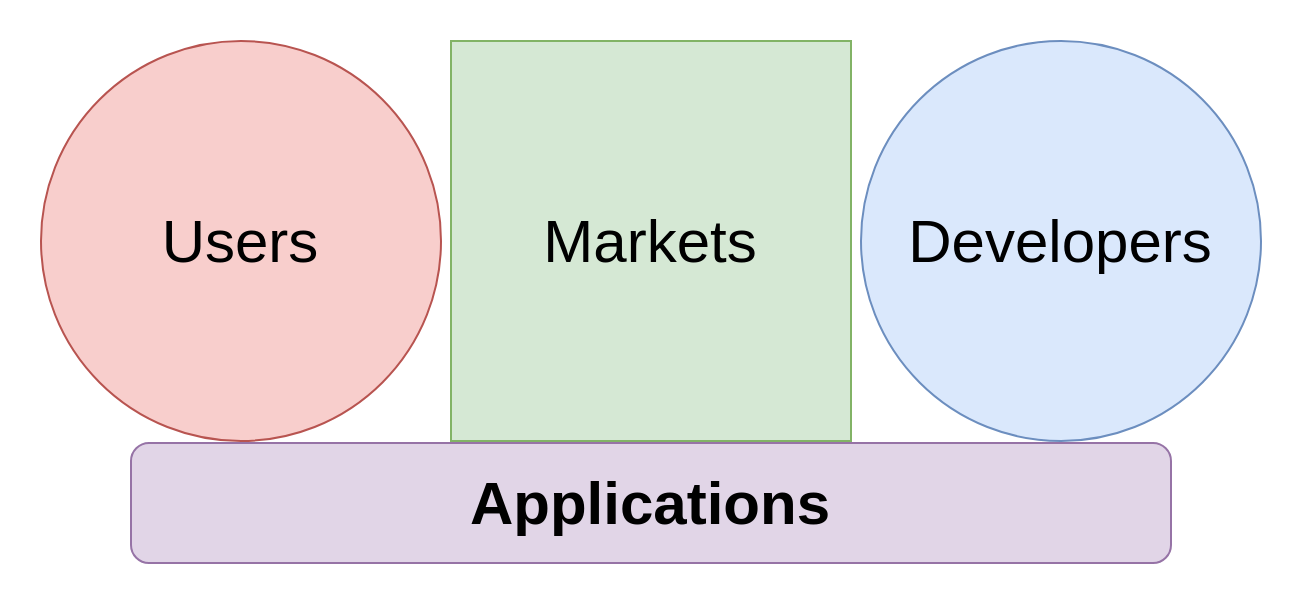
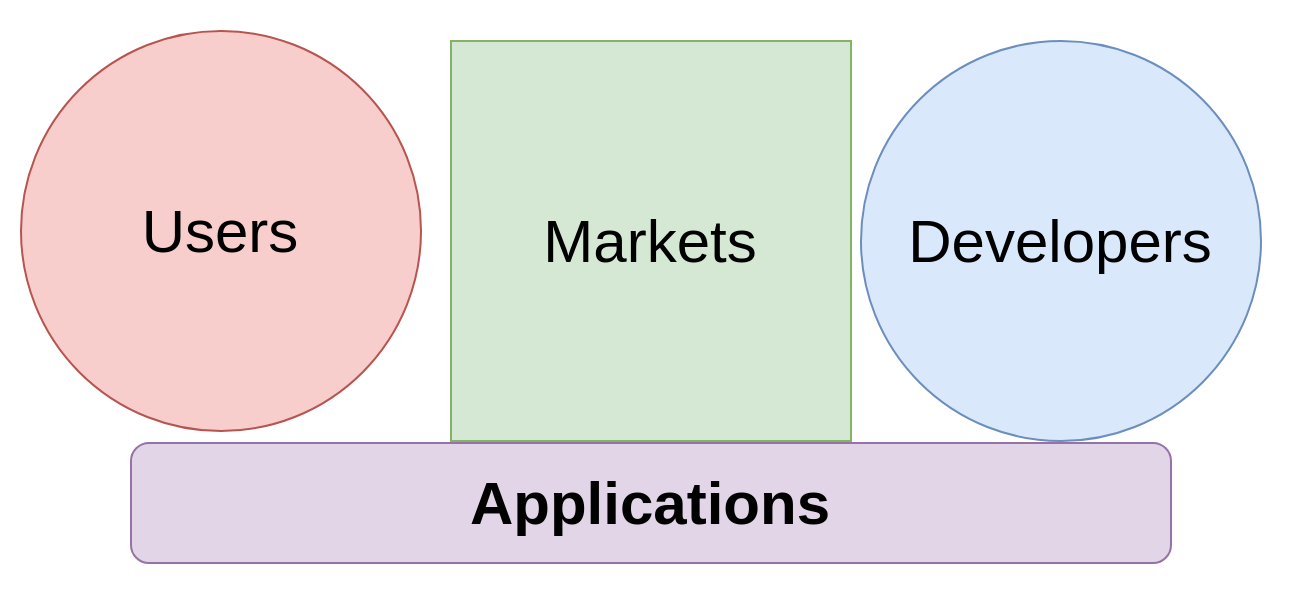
node "Users": moved (241, 241) -> (221, 231)
